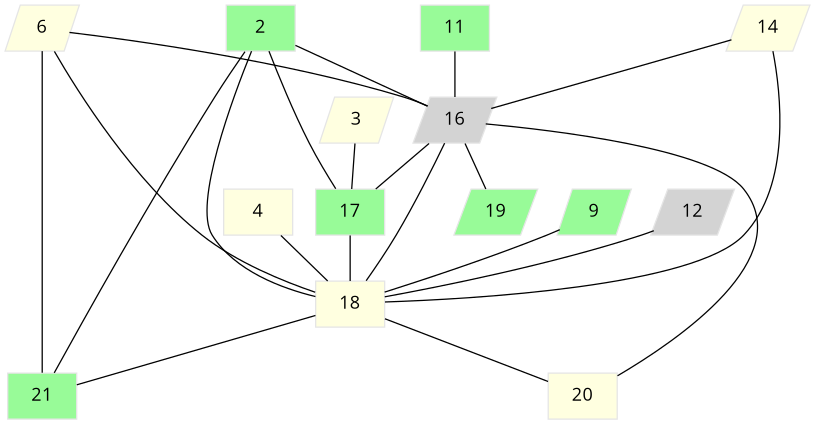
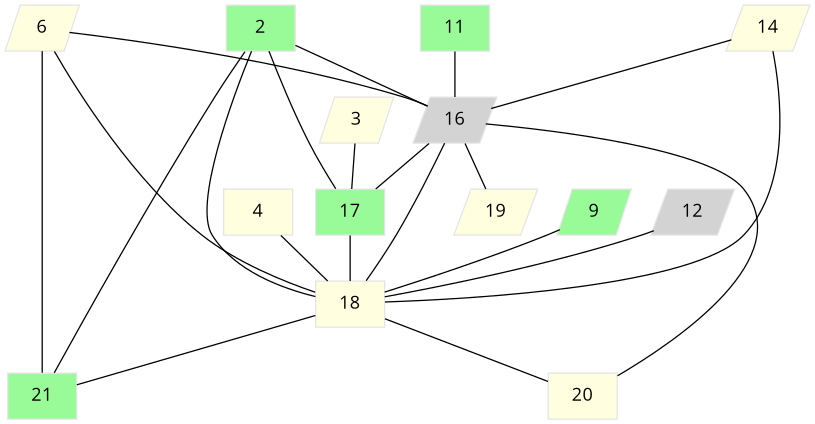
node "19": fillcolor palegreen -> lightyellow
